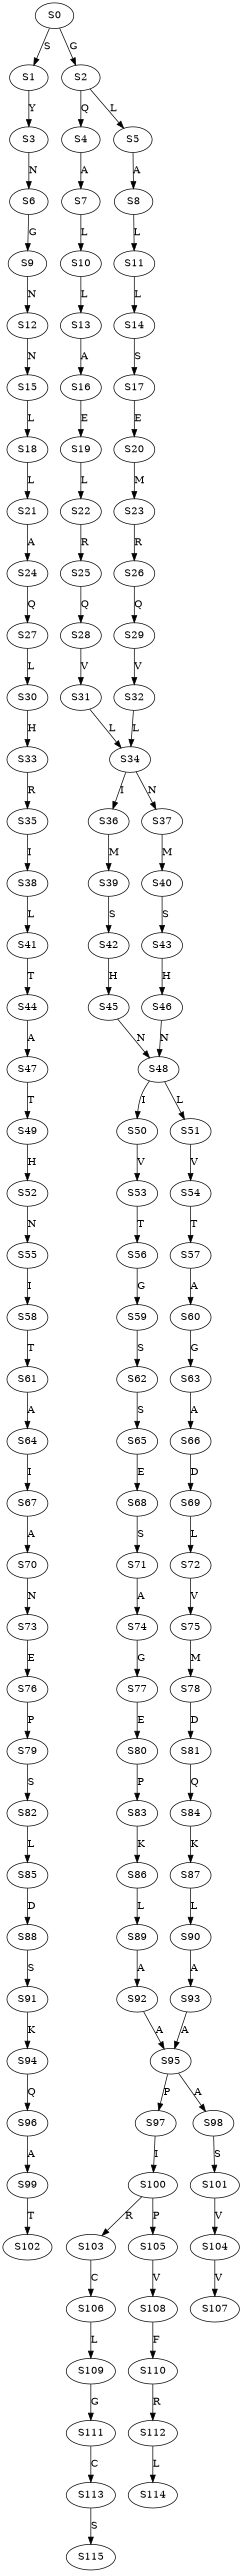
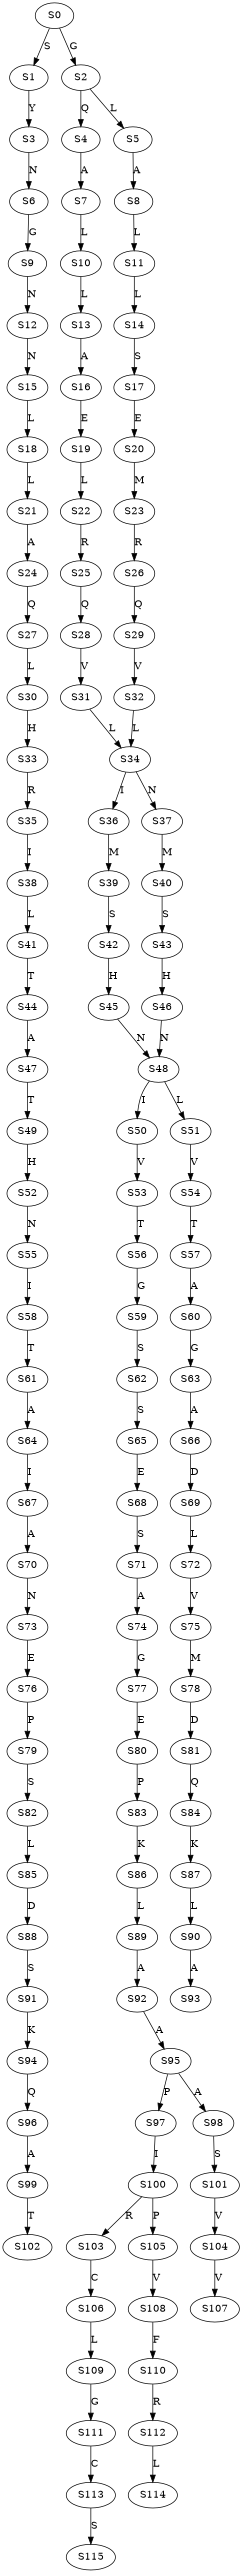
edge "S93" -> "S95": removed, label "A"
